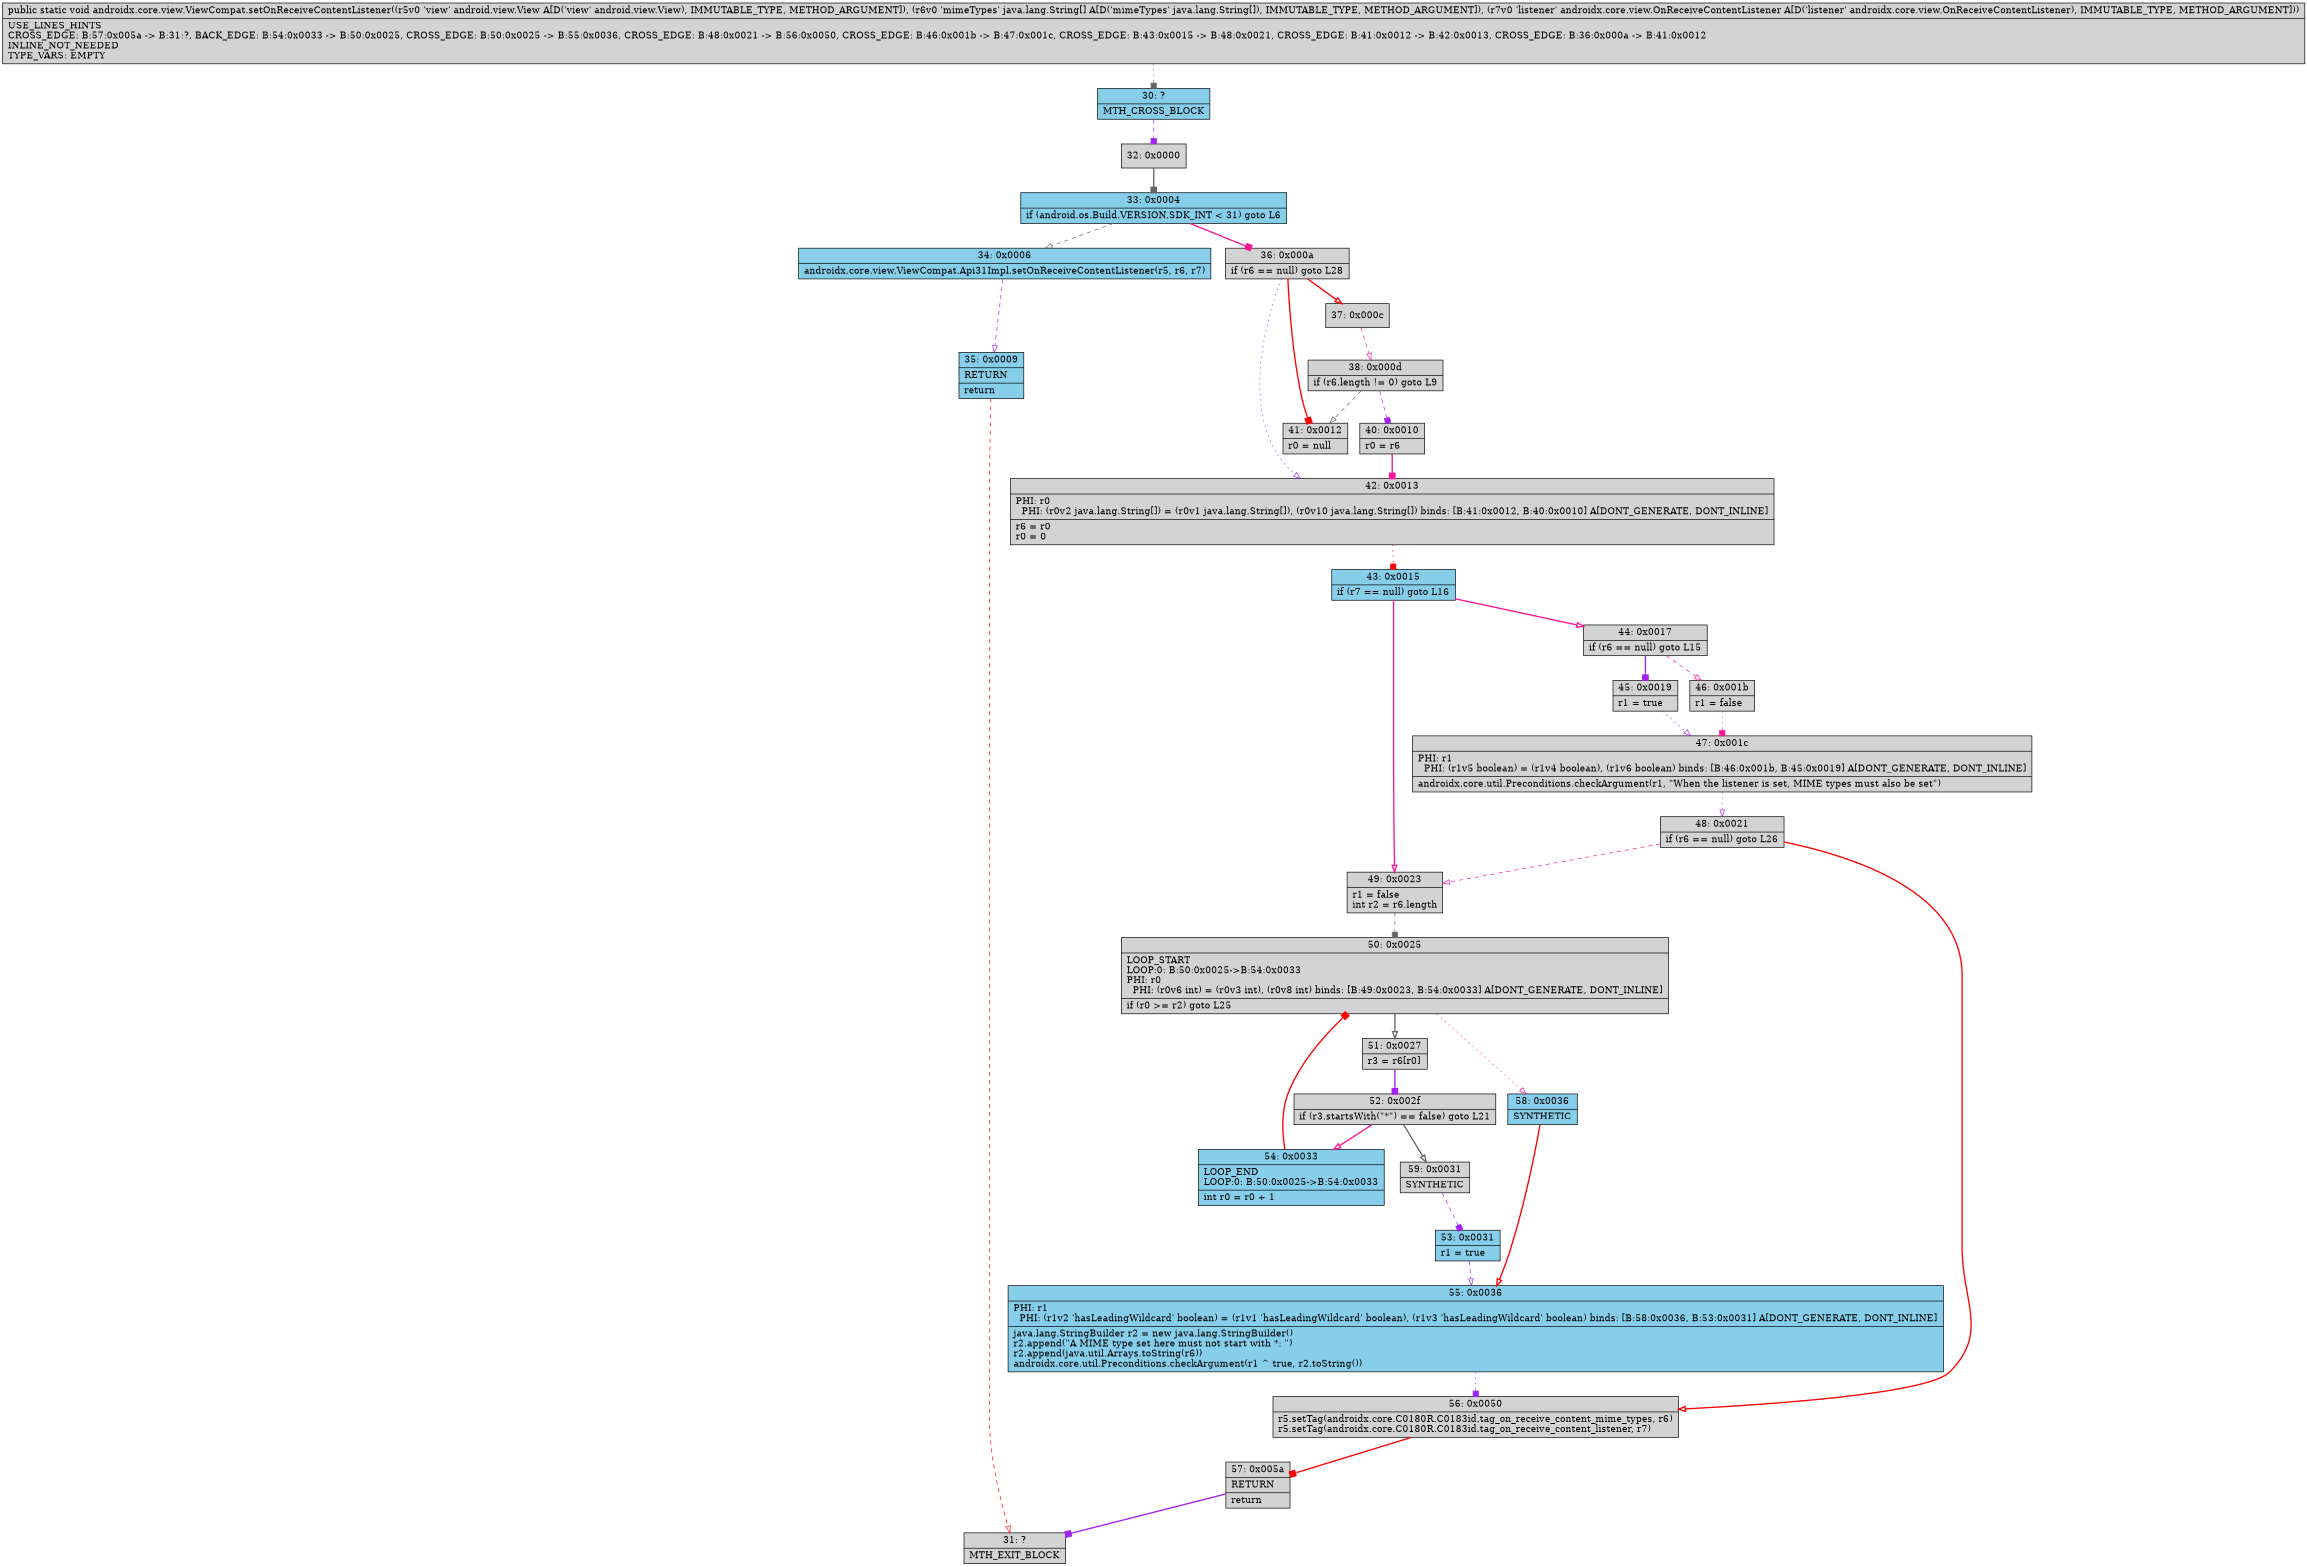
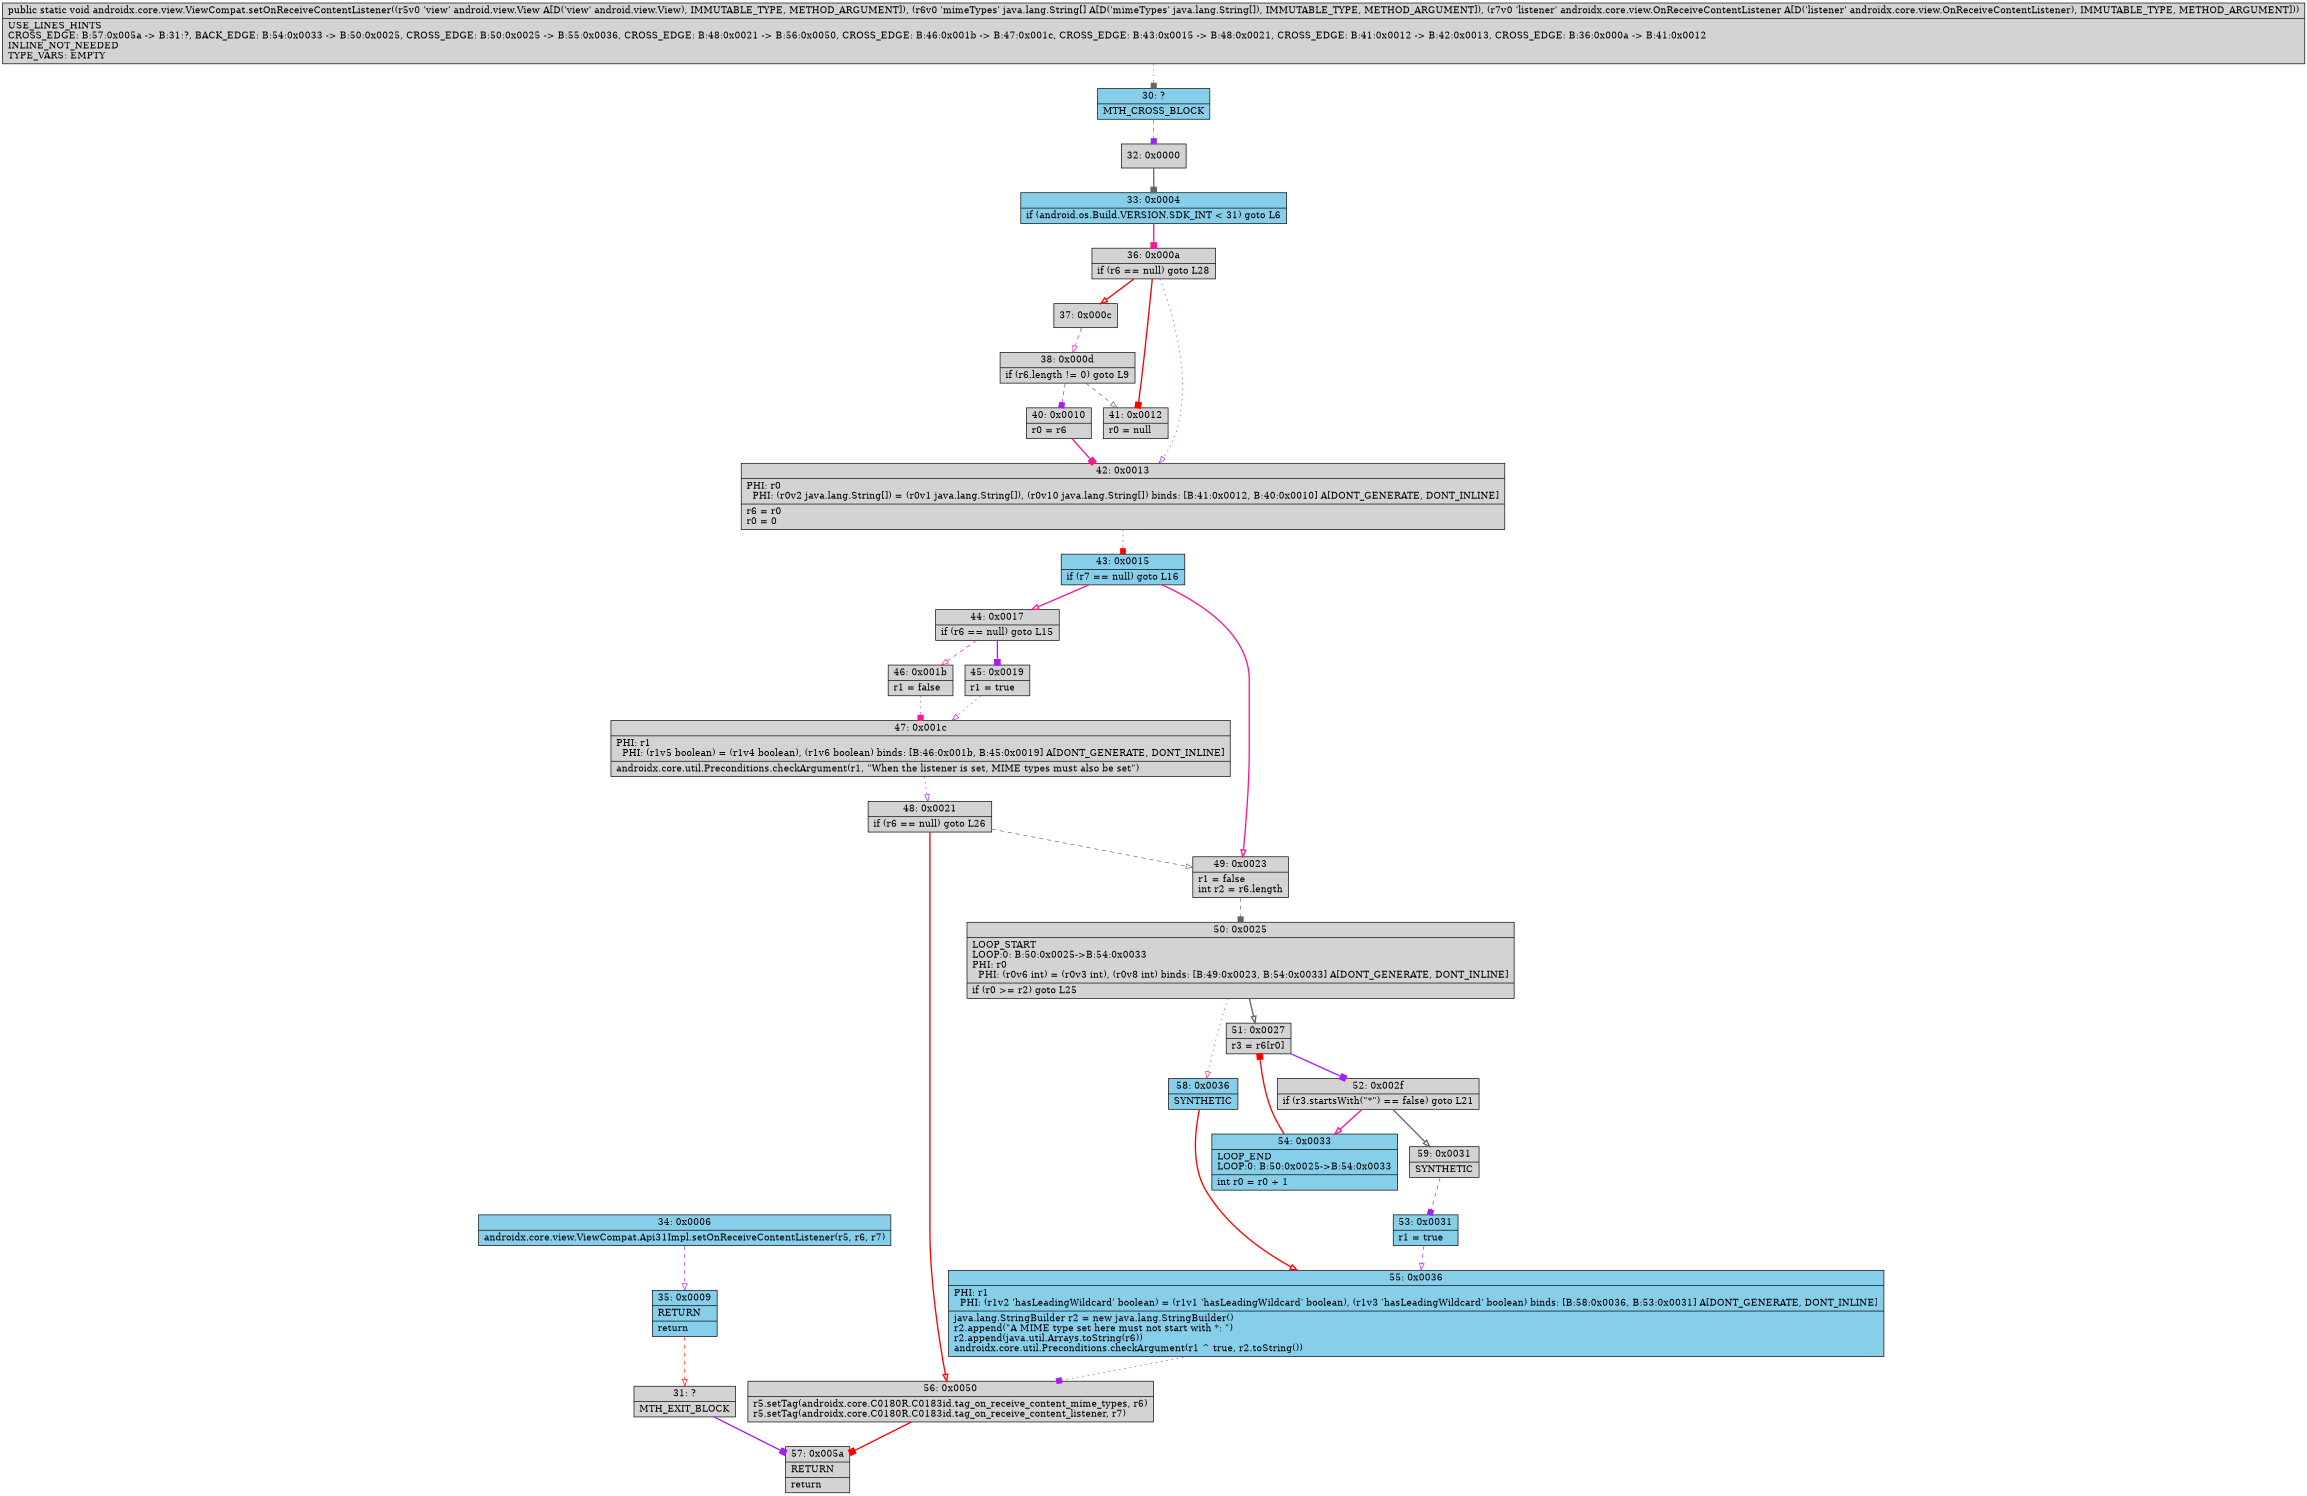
edge "33: 0x0004" -> "34: 0x0006": removed
edge "48: 0x0021" -> "49: 0x0023": color deeppink -> gray40
edge "54: 0x0033" -> "50: 0x0025": now "54: 0x0033" -> "51: 0x0027"
edge "57: 0x005a" -> "31: ?": reversed
